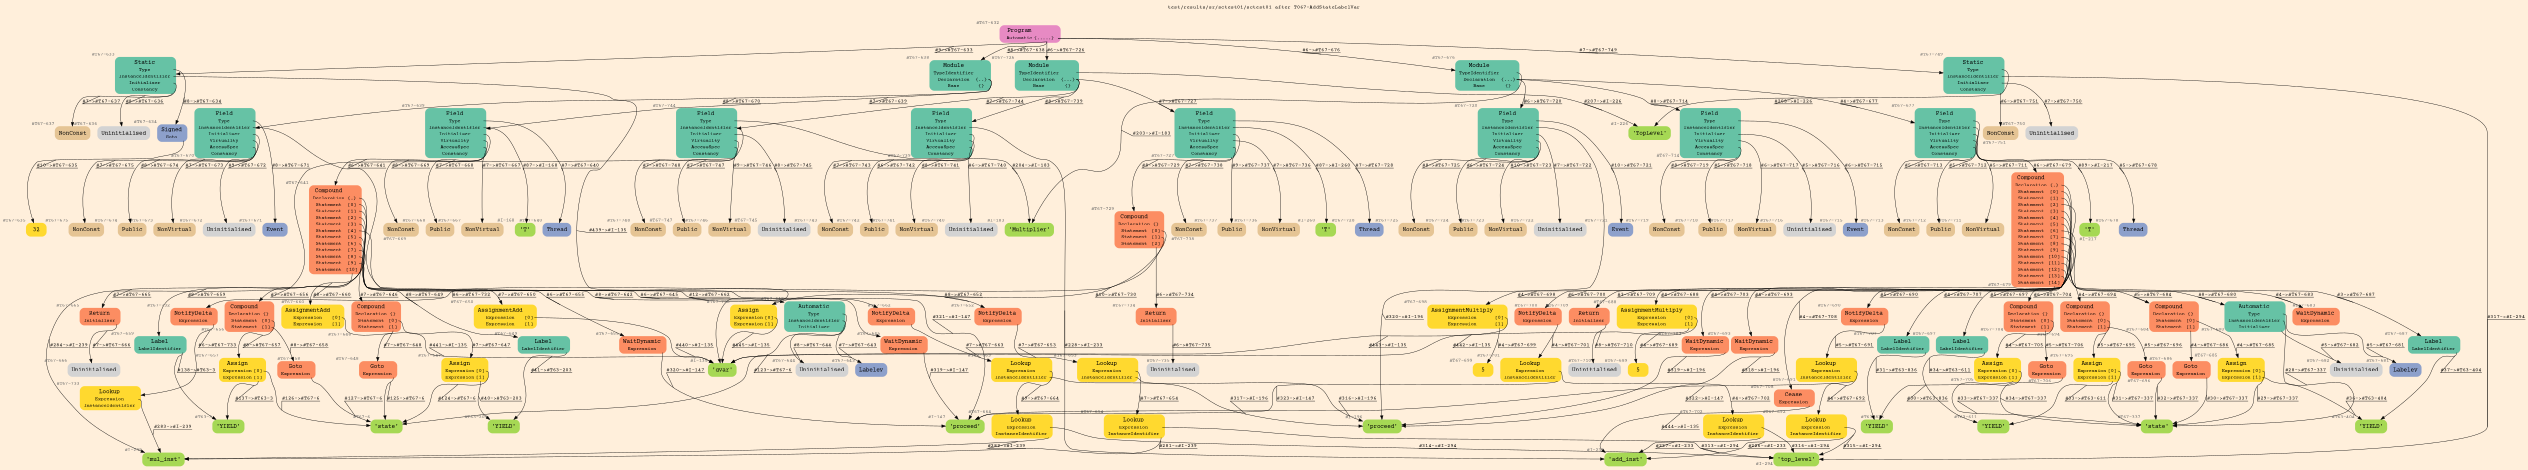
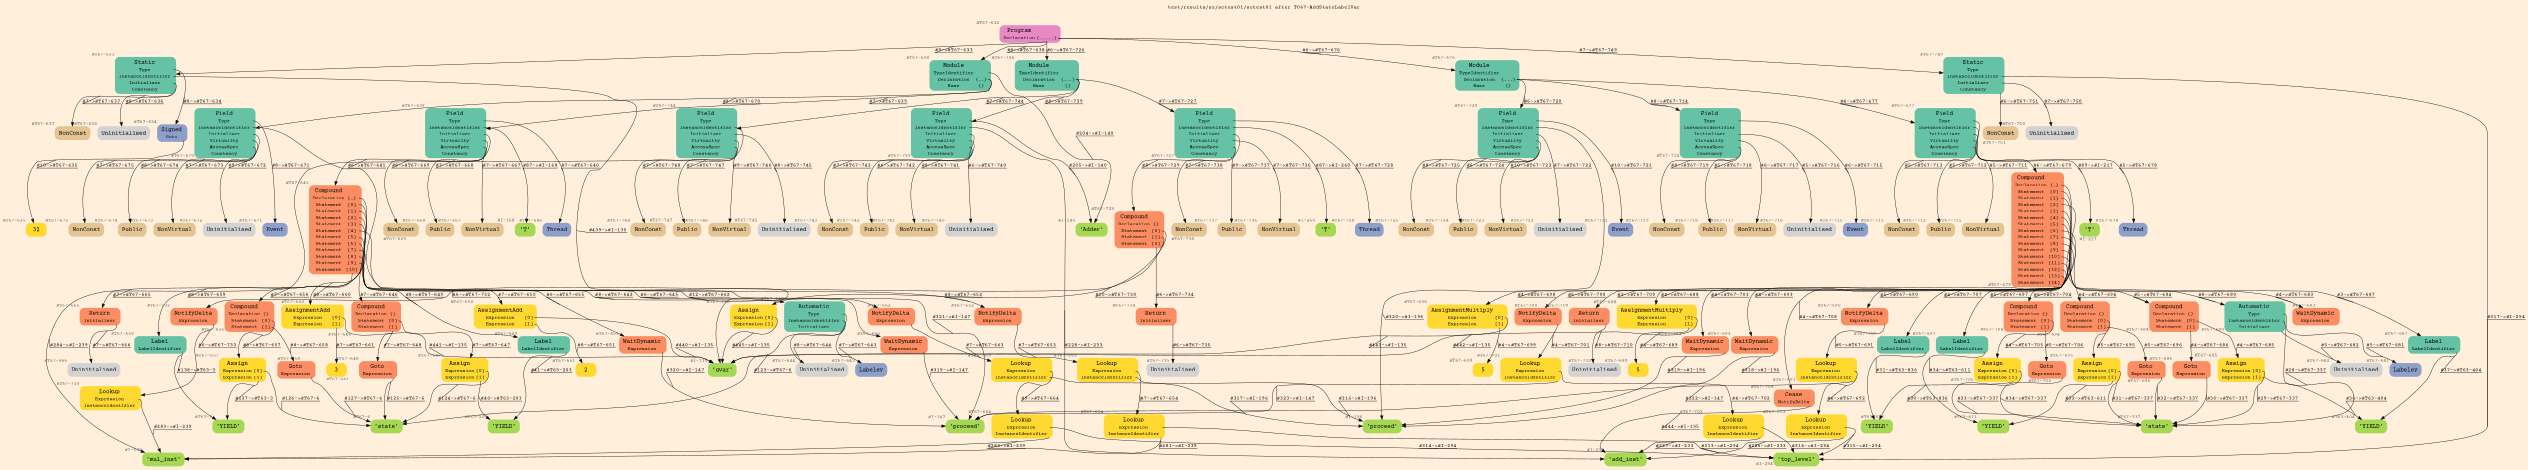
node "Program": text "Automatic" -> "Declaration"
node "'TopLevel'": removed
node "'Multiplier'": removed
node "'Adder'": added
node "3": added
node "2": added
node "Cease": text "Expression" -> "NotifyDelta"
